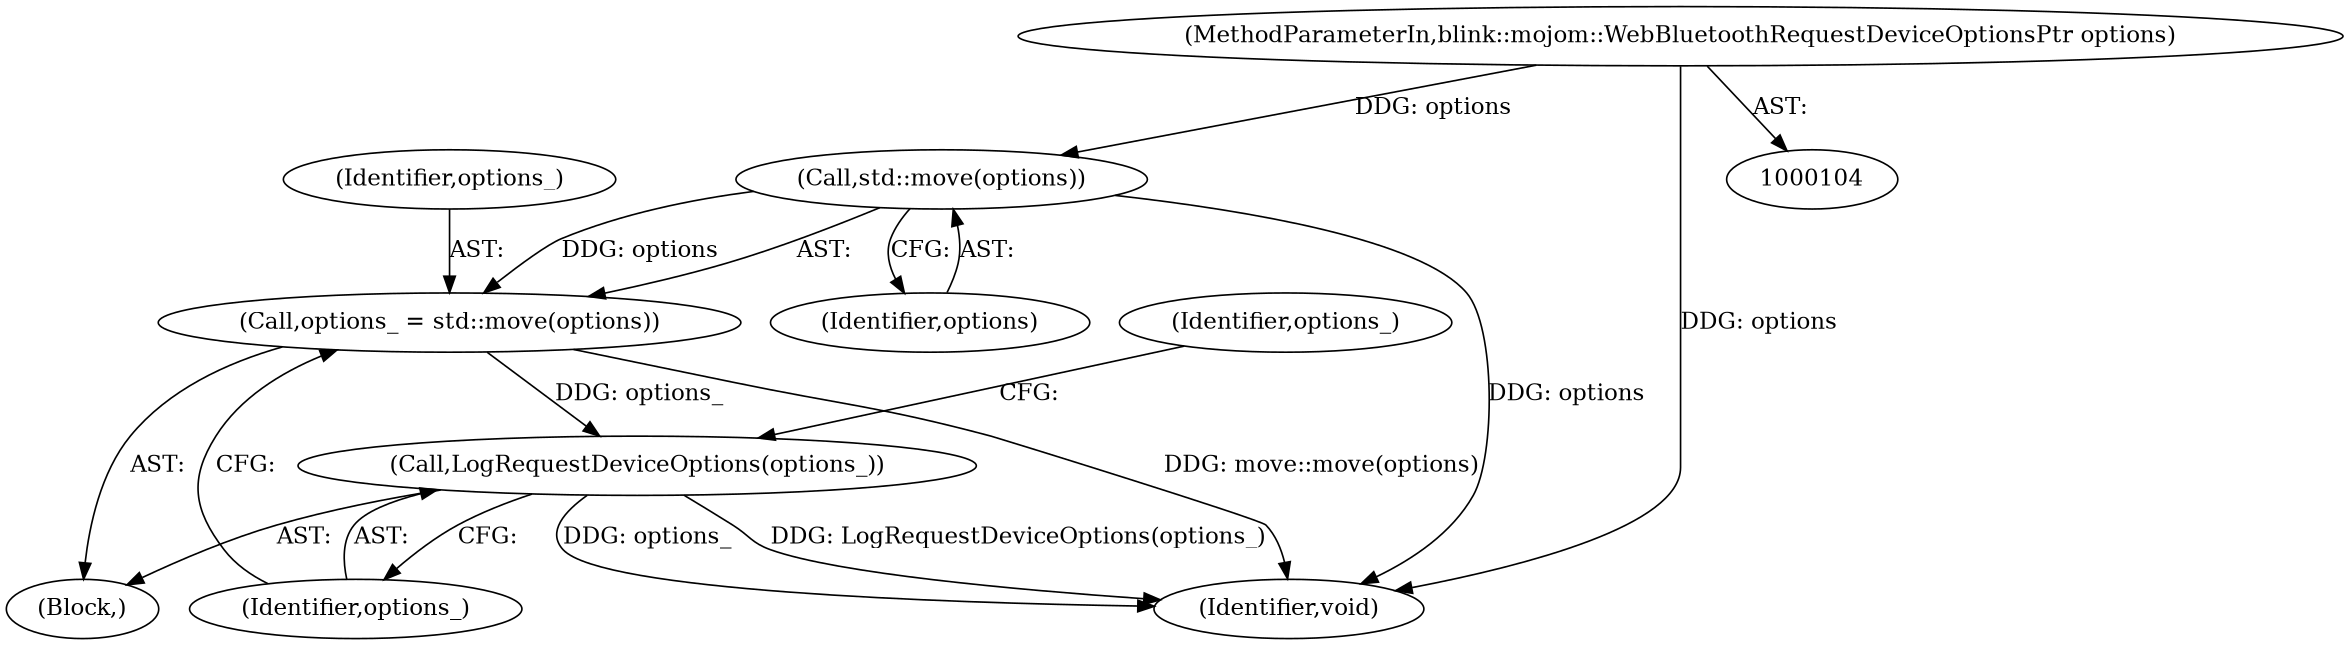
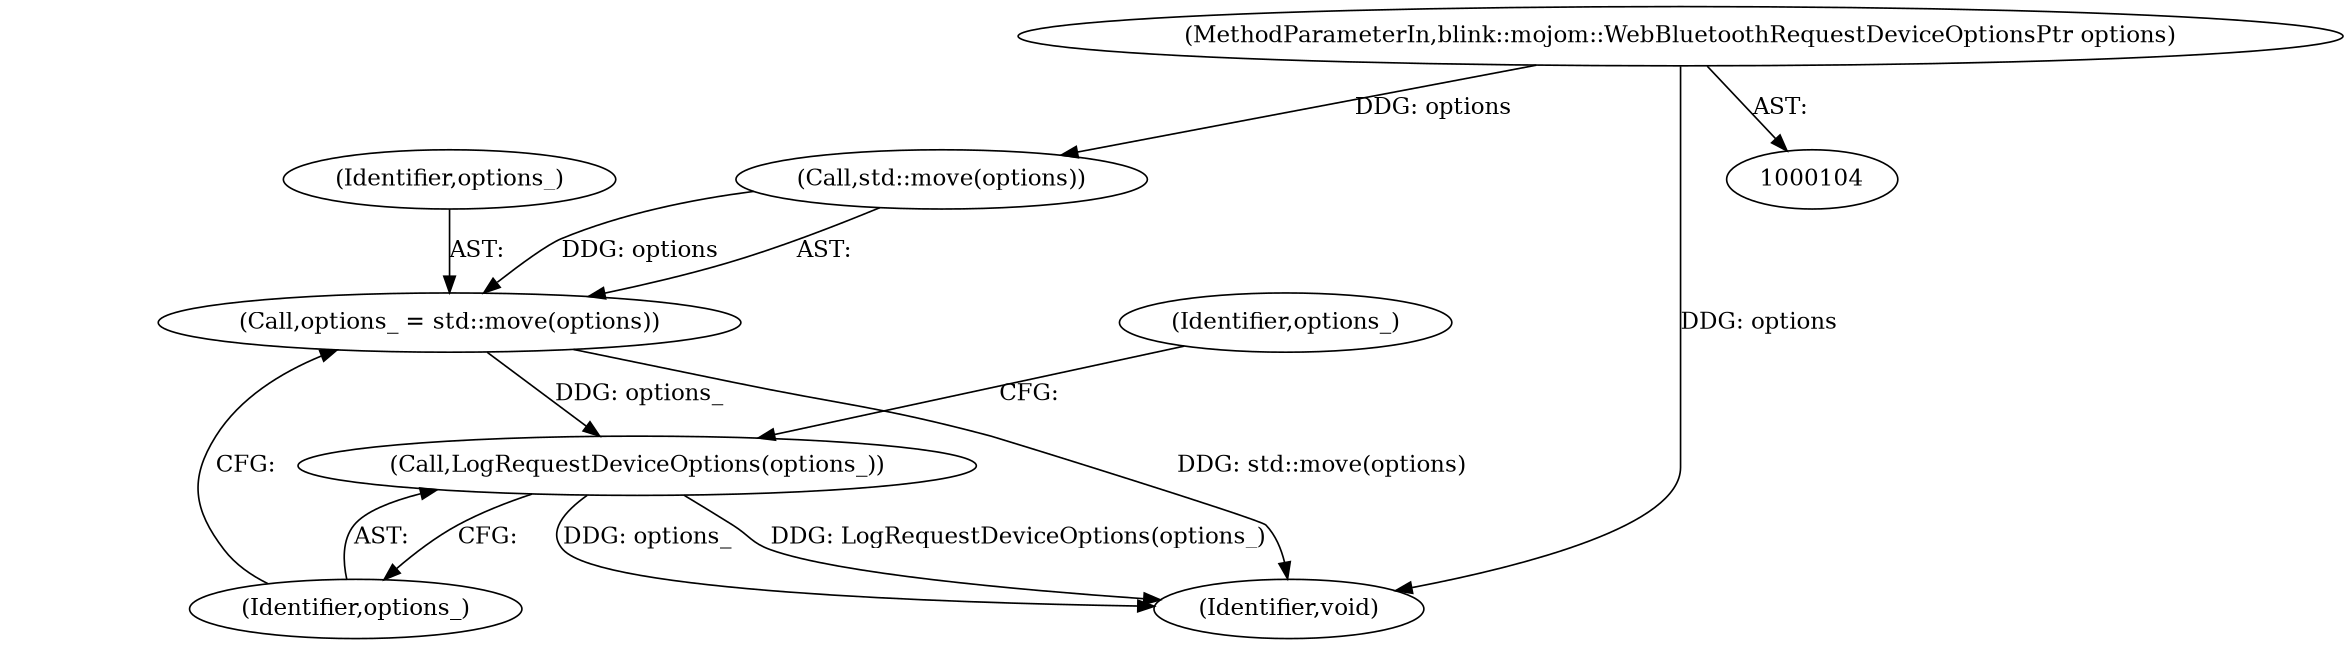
edge "(Call,std::move(options))" -> "(Identifier,void)": removed, label "DDG: options"
node "(Identifier,options)": removed
edge "(Call,options_ = std::move(options))" -> "(Identifier,void)": label "DDG: move::move(options)" -> "DDG: std::move(options)"
node "(Block,)": removed
